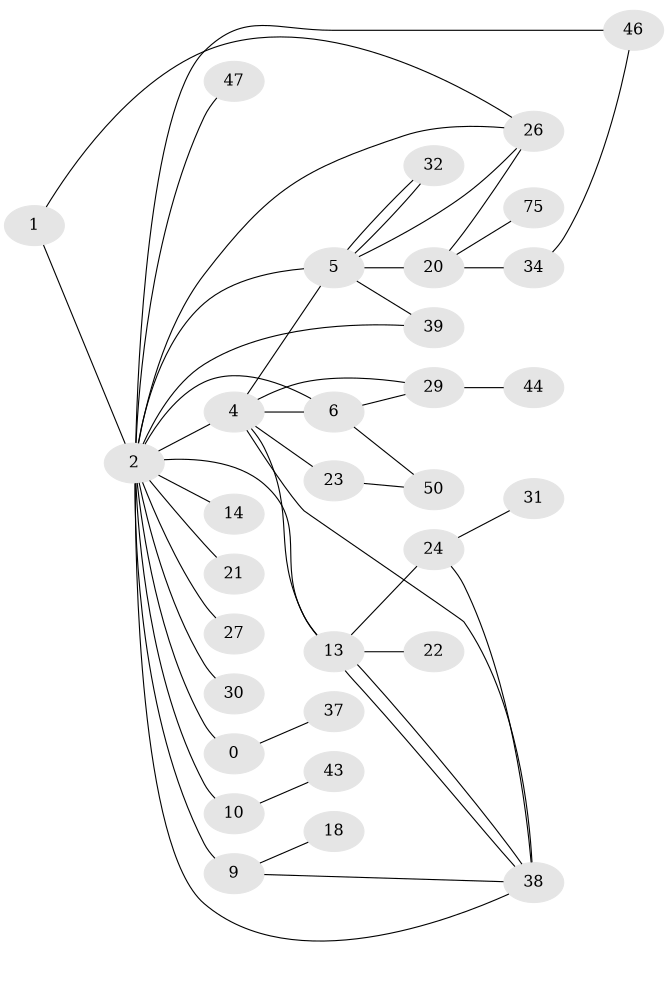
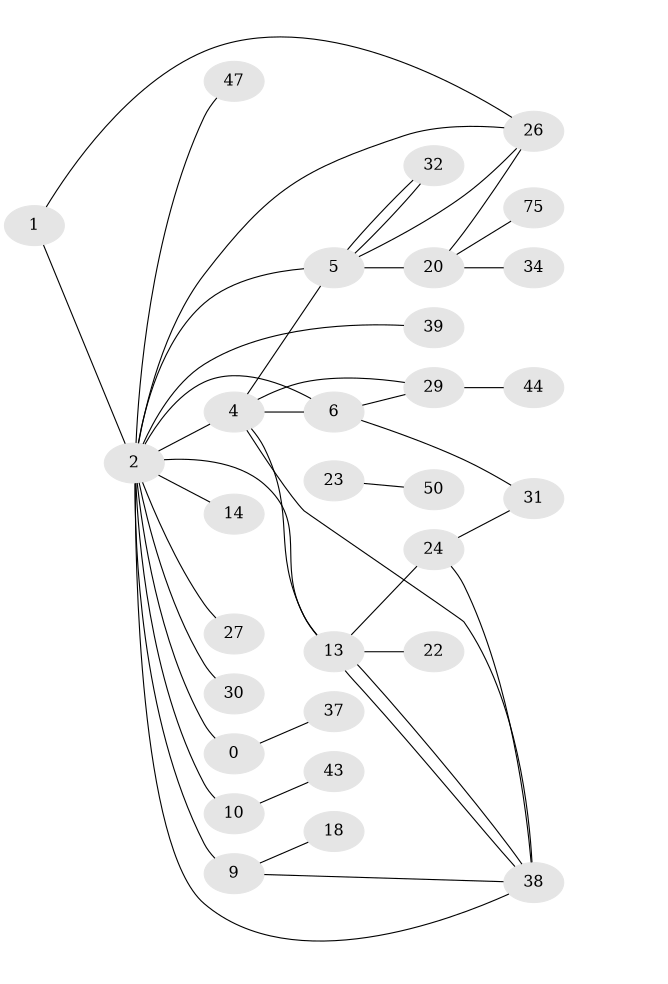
node "46": removed
edge "5" -- "39": removed
edge "4" -- "23": removed
edge "6" -- "50": now "6" -- "31"
node "21": removed
